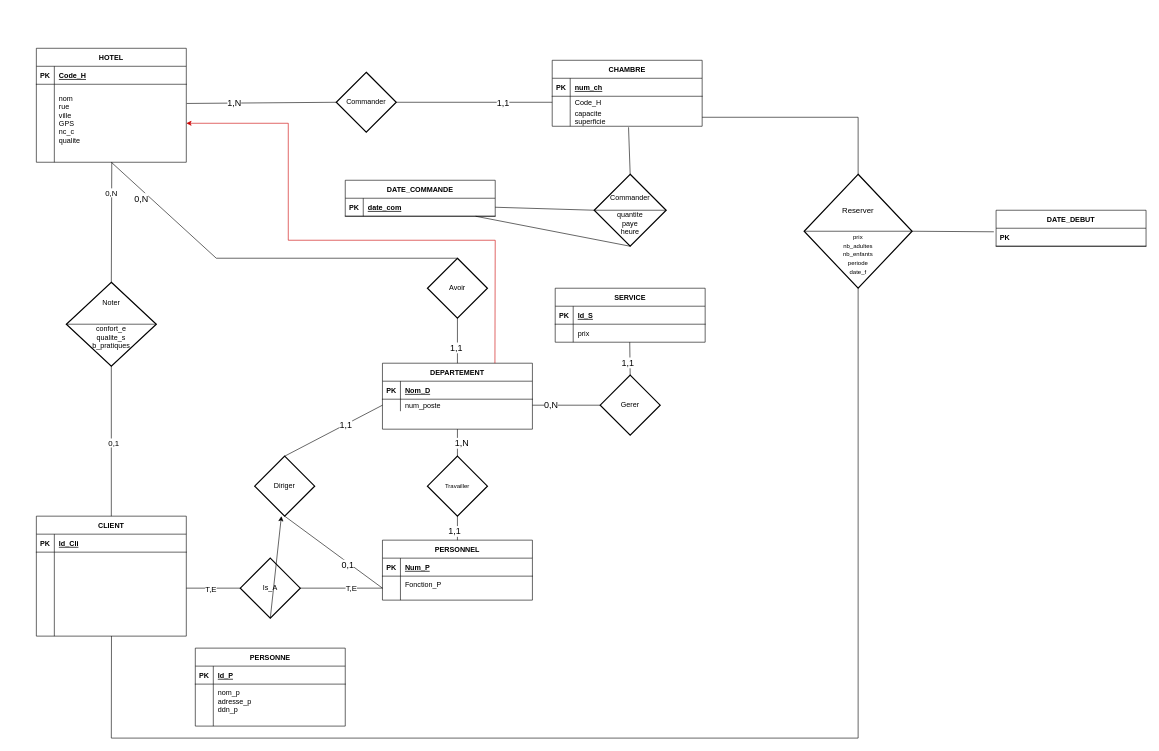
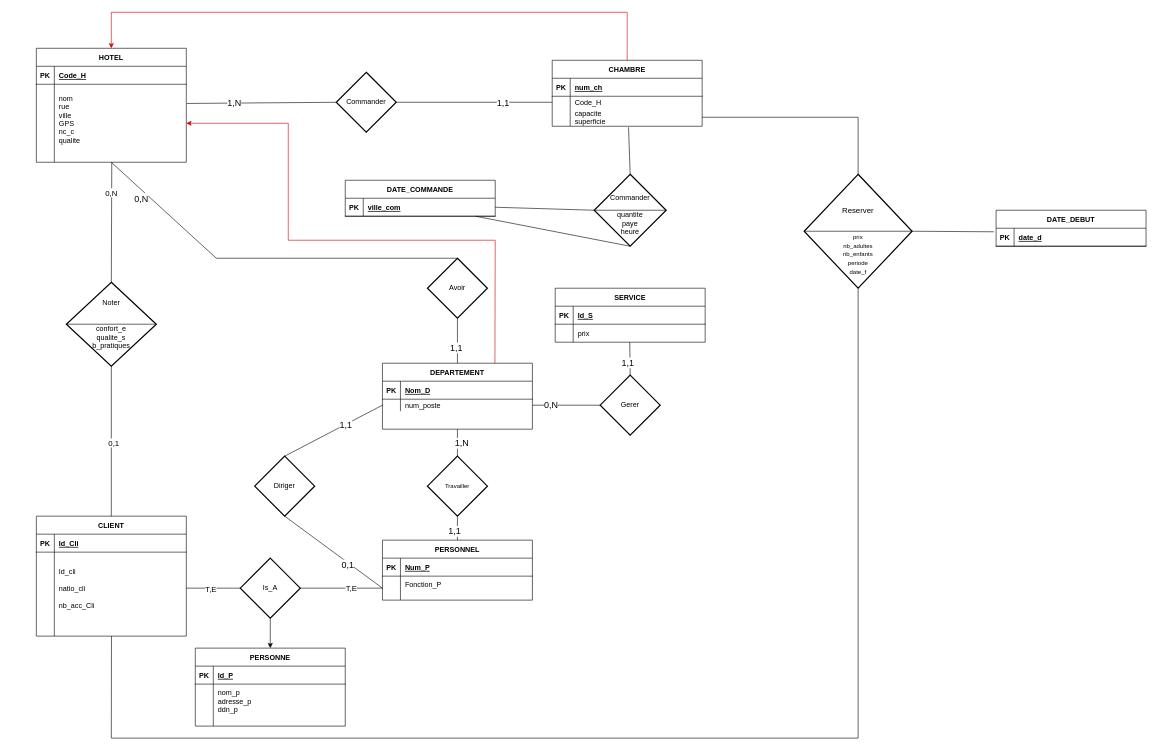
edge "CHAMBRE" -> "HOTEL": added
node "date_com": label "date_com" -> "ville_com"
node "date_d": added
edge "Is_A" -> "Diriger": now "Is_A" -> "PERSONNE"
node "Id_cli natio_cli nb_acc_Cli": added
